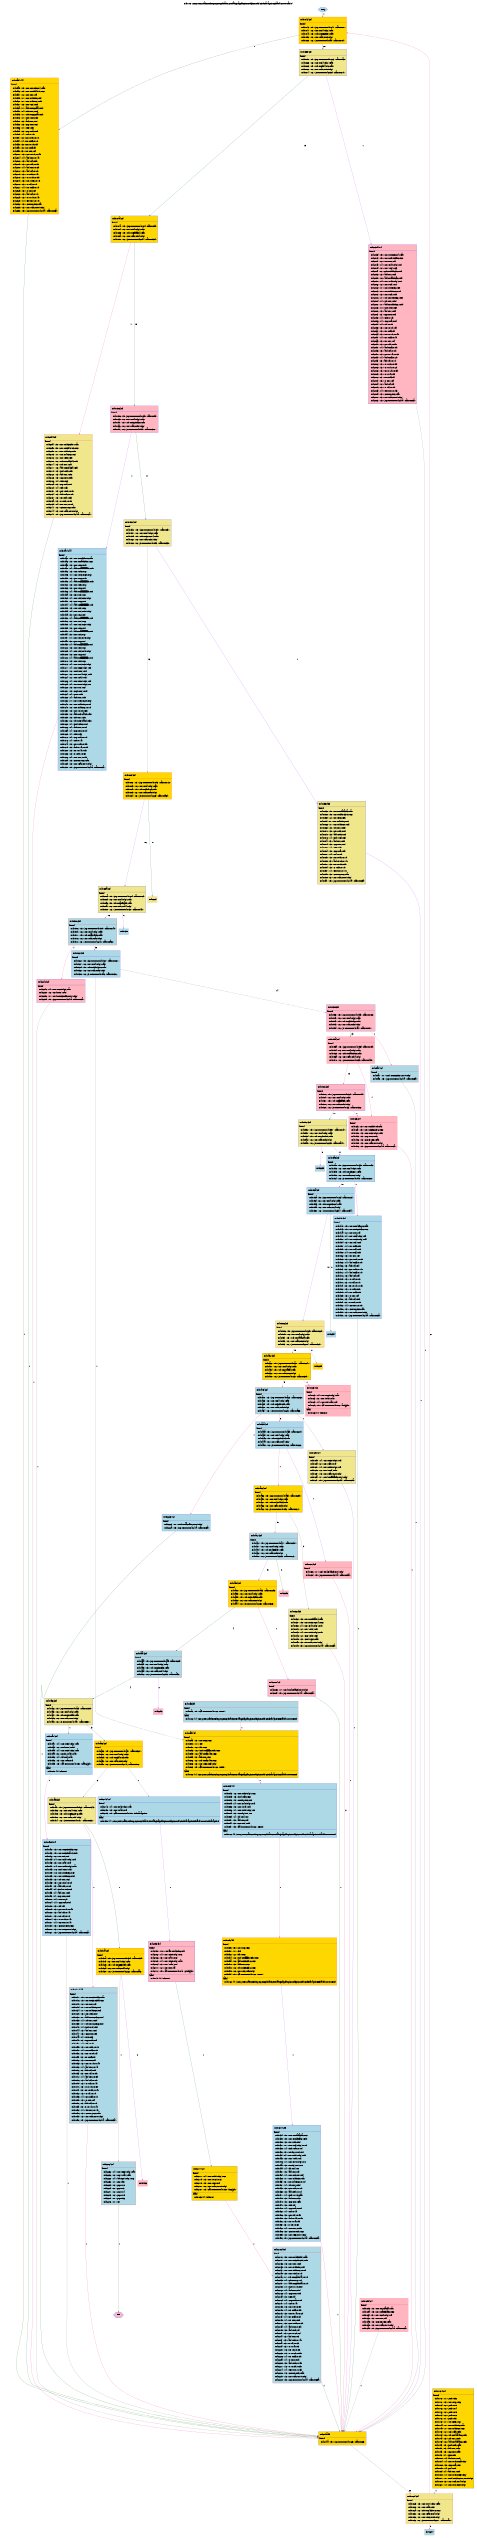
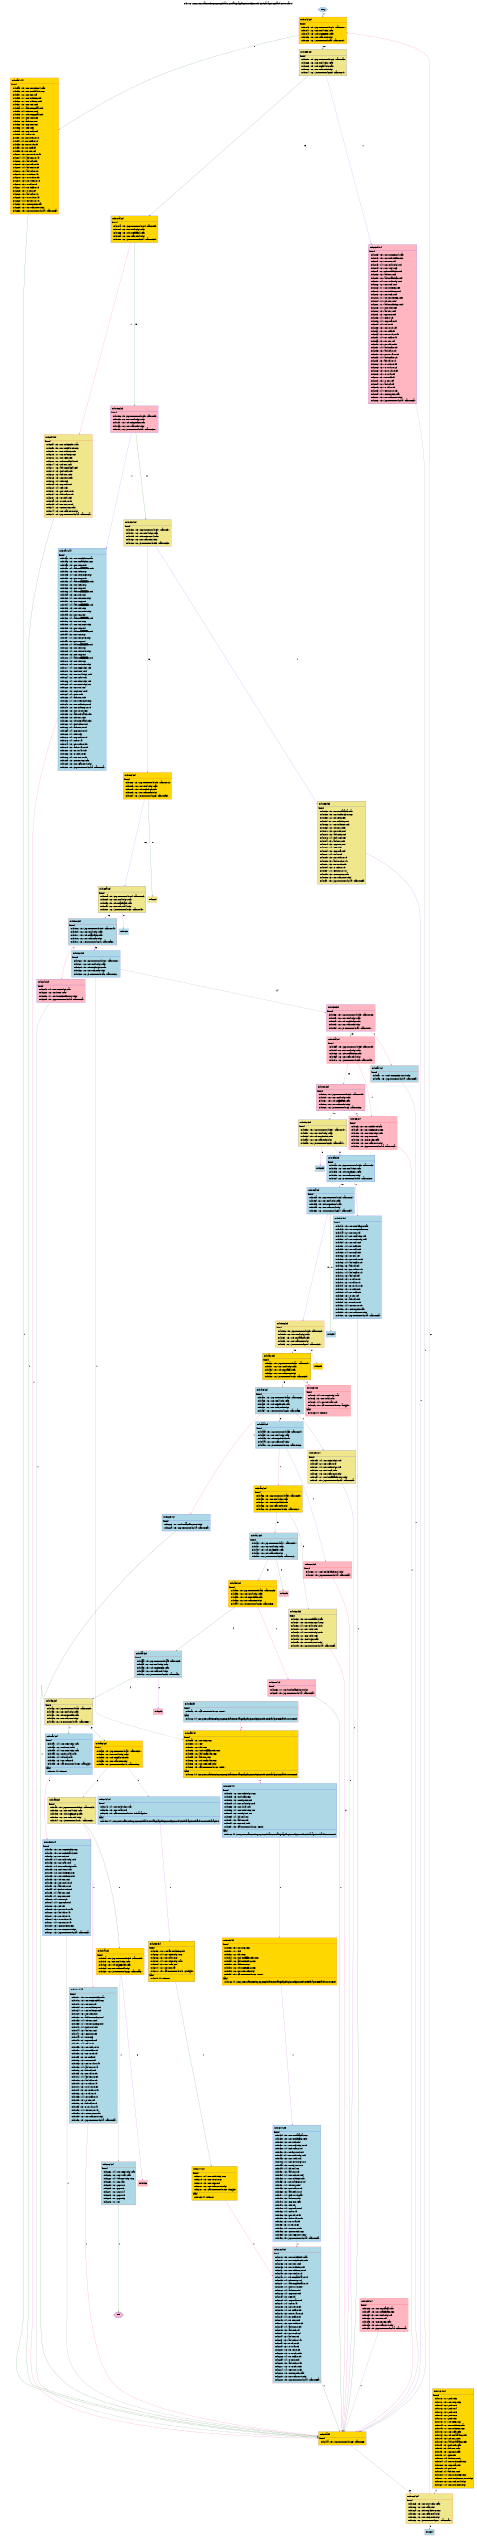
node "0x402158 [31]": fillcolor lightpink -> gold
edge "0x401f24 [125]" -> "0x40241a [5]": now "0x401f24 [125]" -> "0x40218c [151]"
